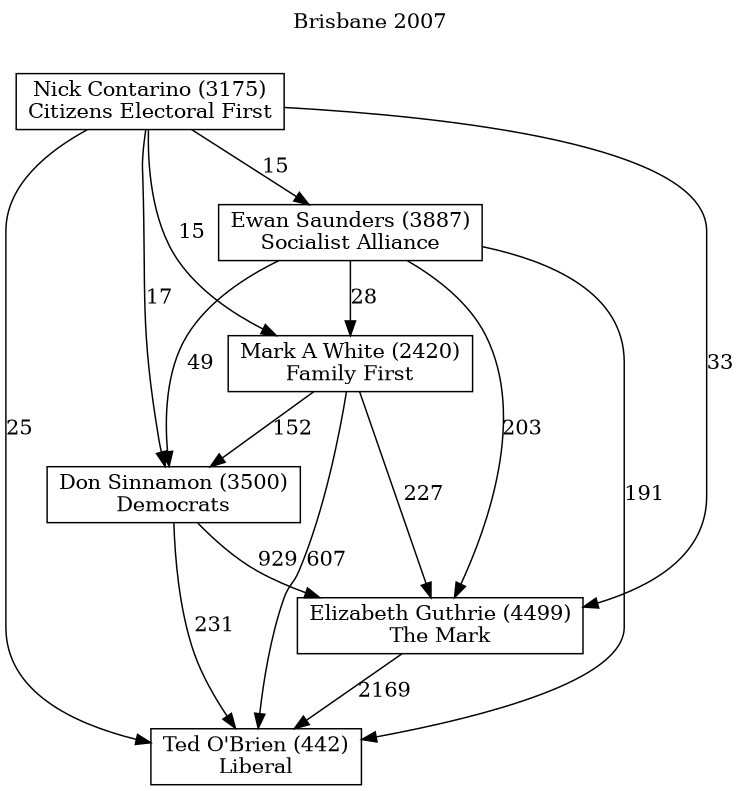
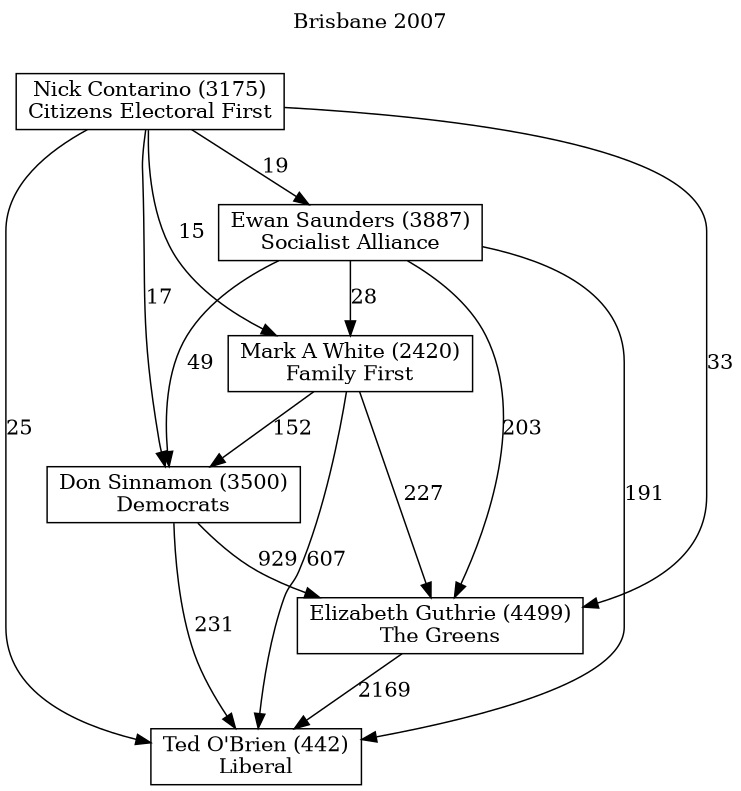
edge "Nick Contarino (3175) Citizens Electoral First" -> "Ewan Saunders (3887) Socialist Alliance": label "15" -> "19"
node "Elizabeth Guthrie (4499) The Mark": label "Elizabeth Guthrie (4499) The Mark" -> "Elizabeth Guthrie (4499) The Greens"
